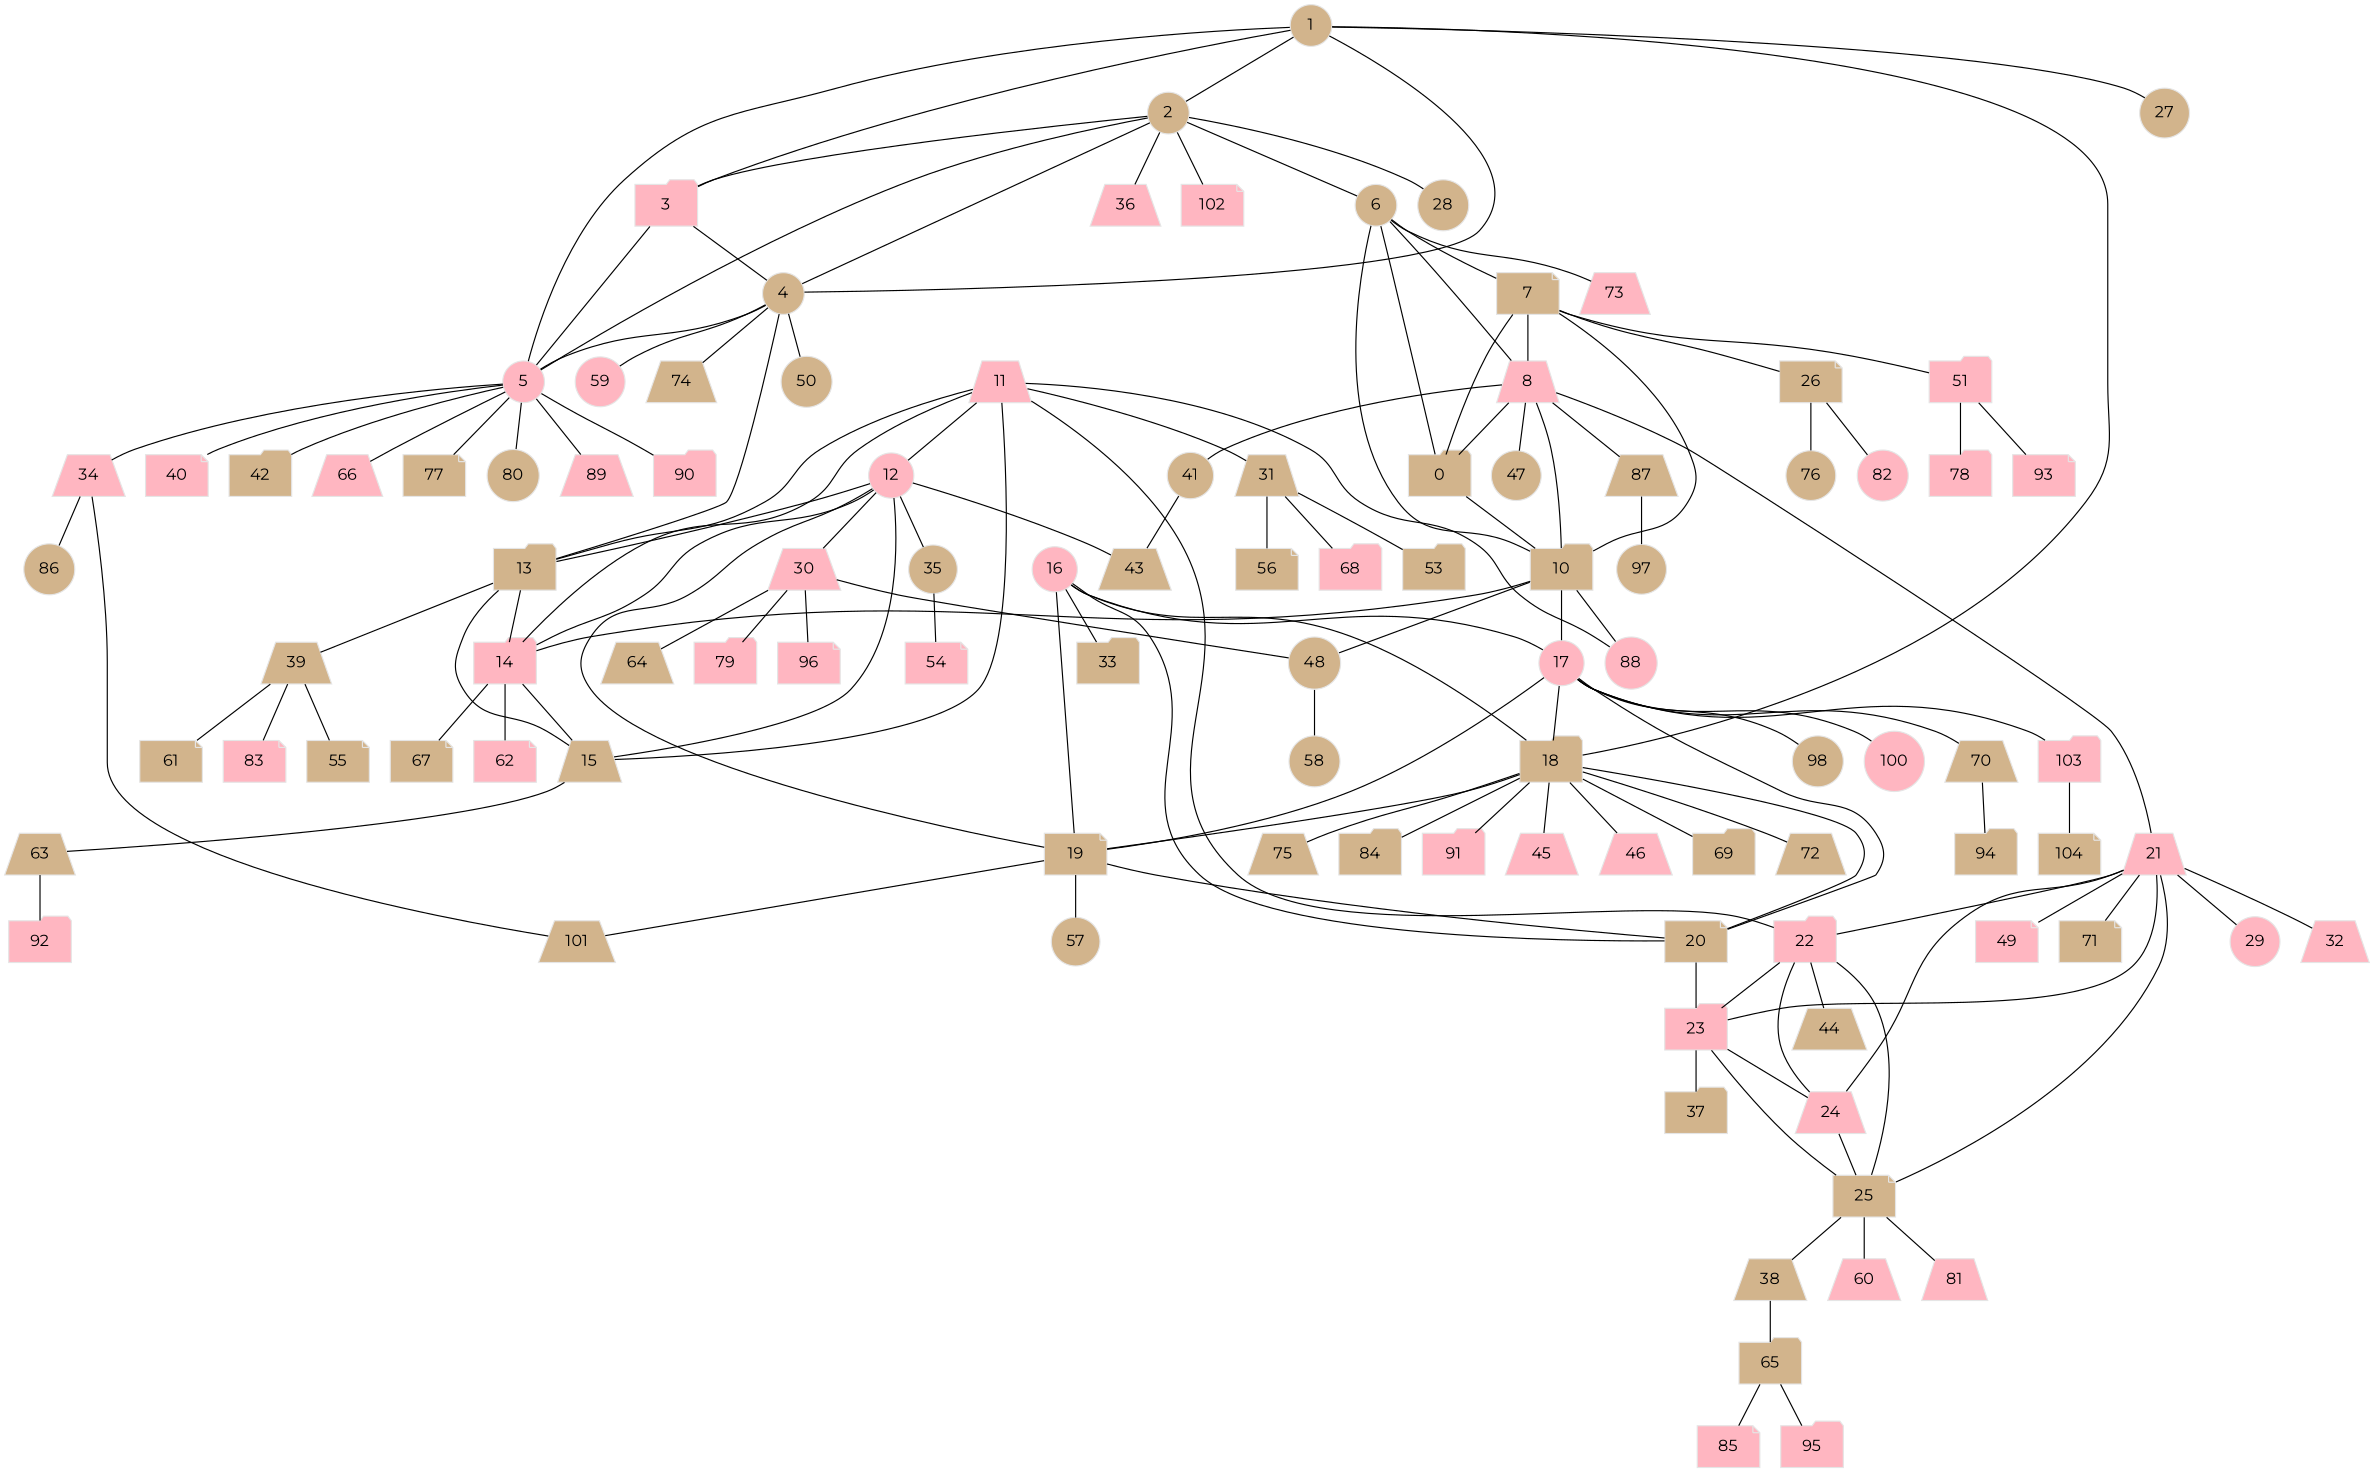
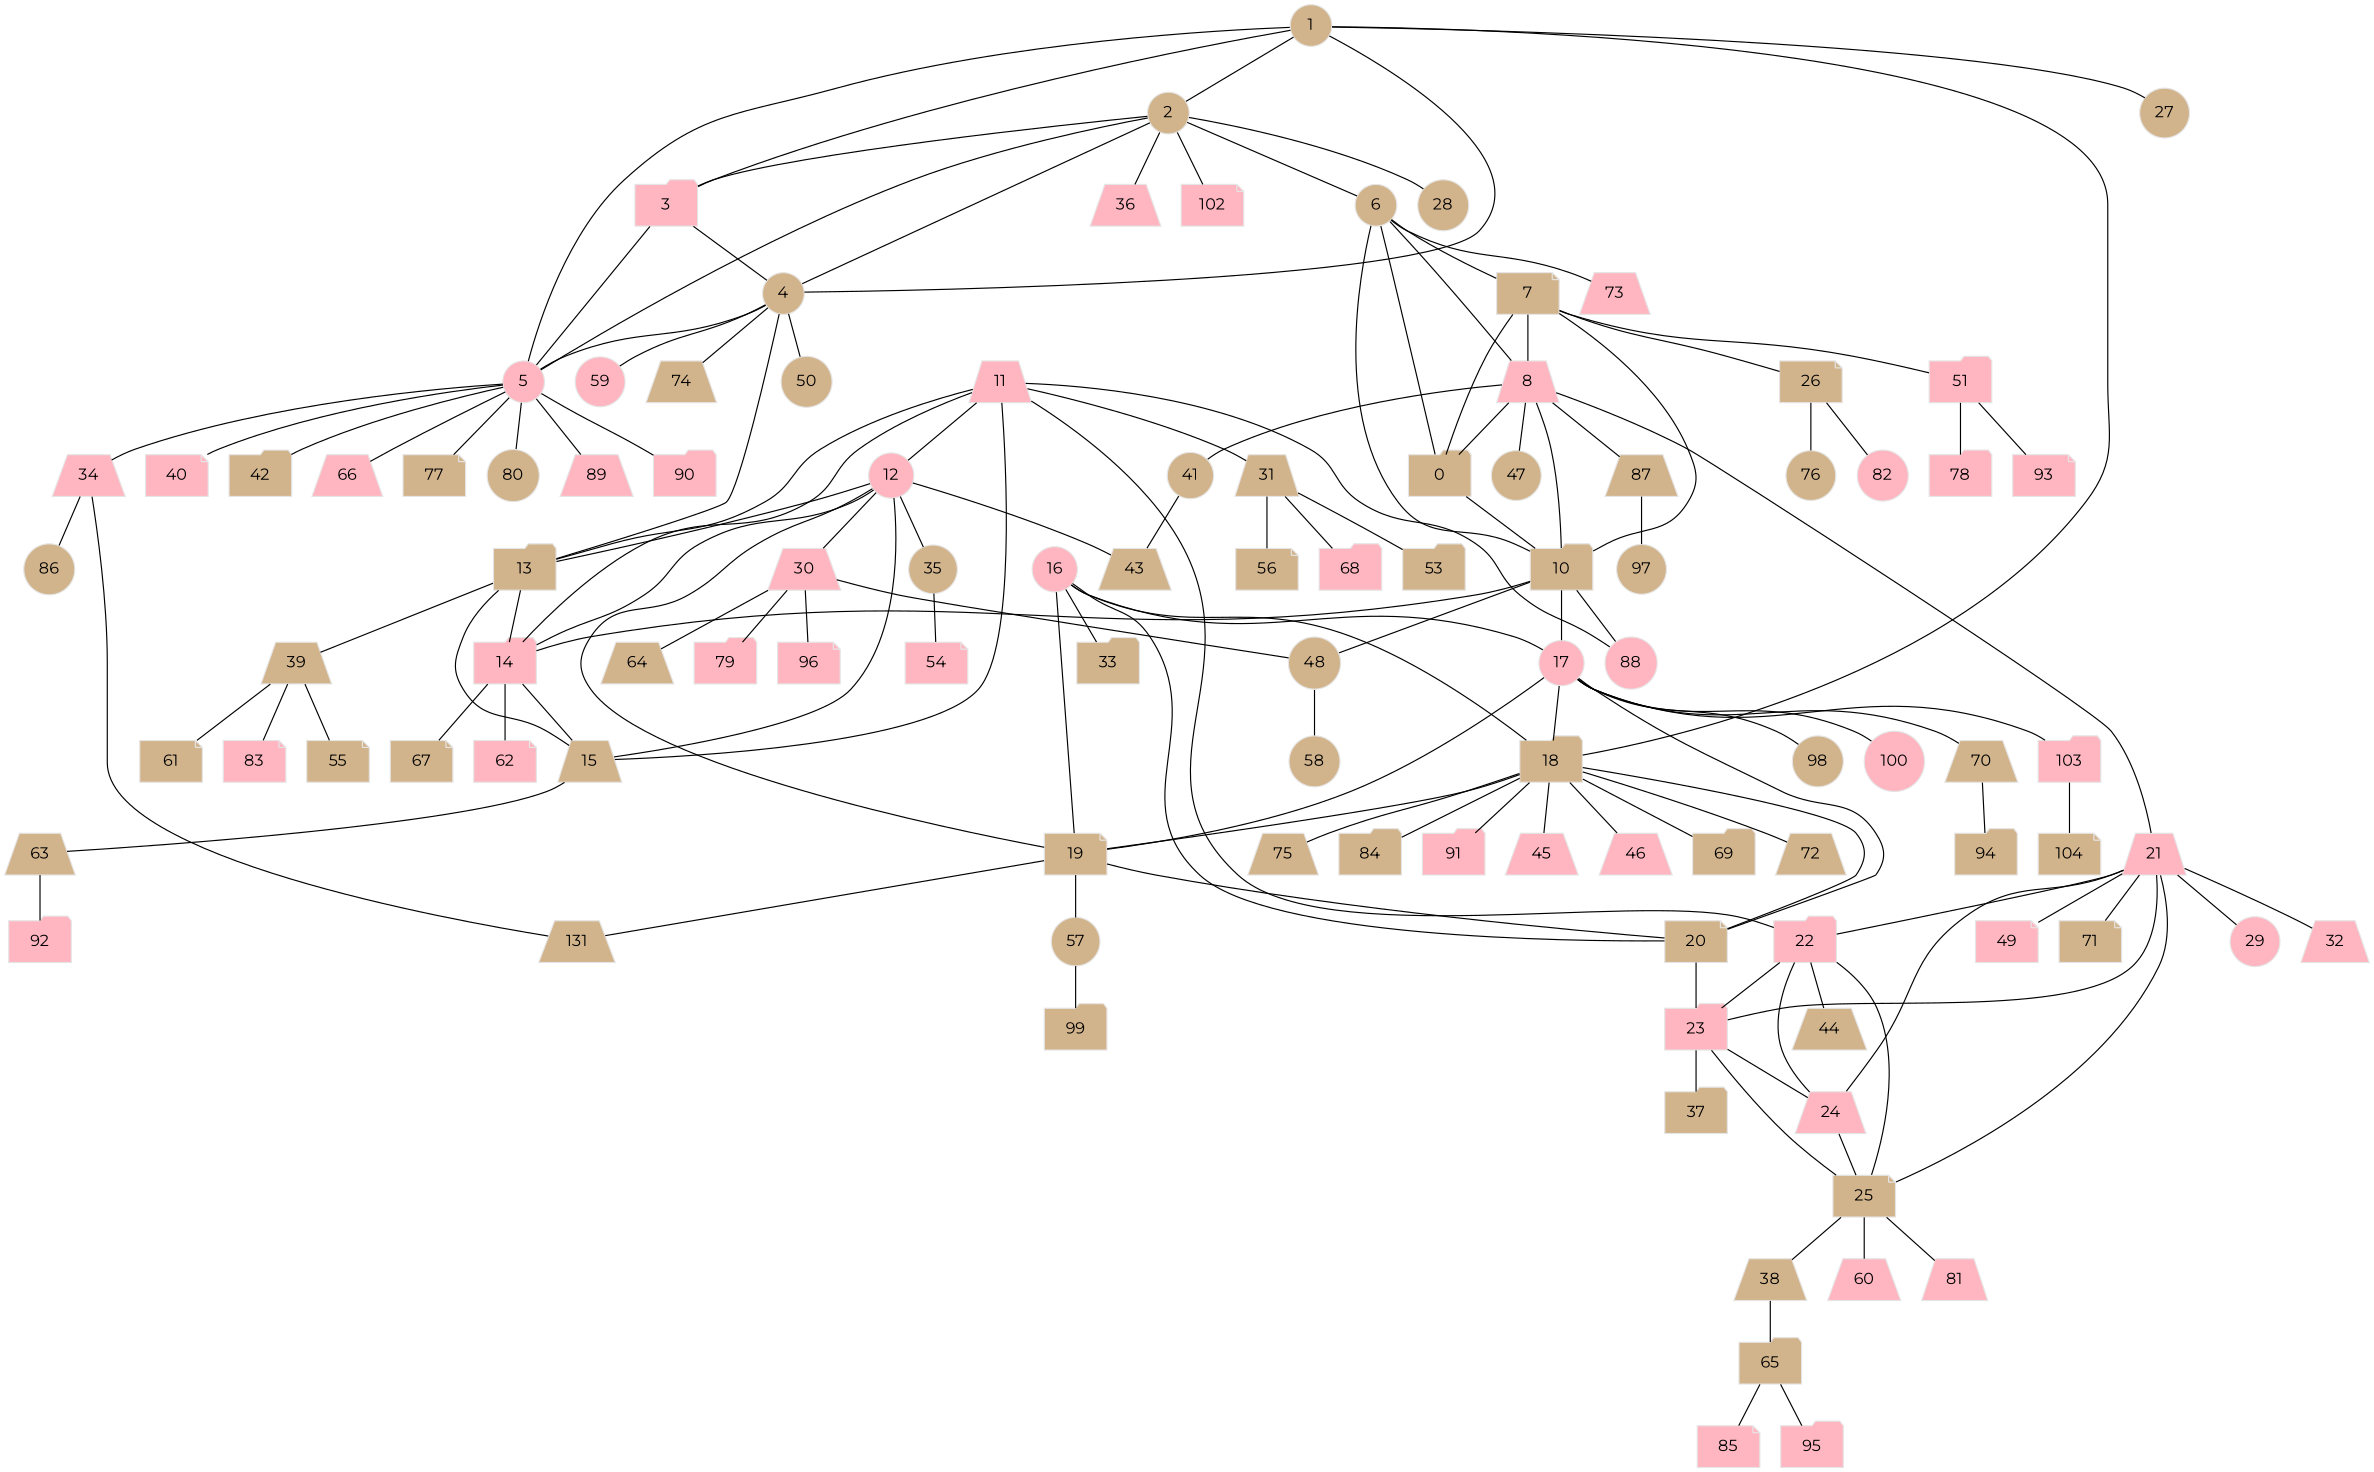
node "101": label "101" -> "131"
node "99": added
